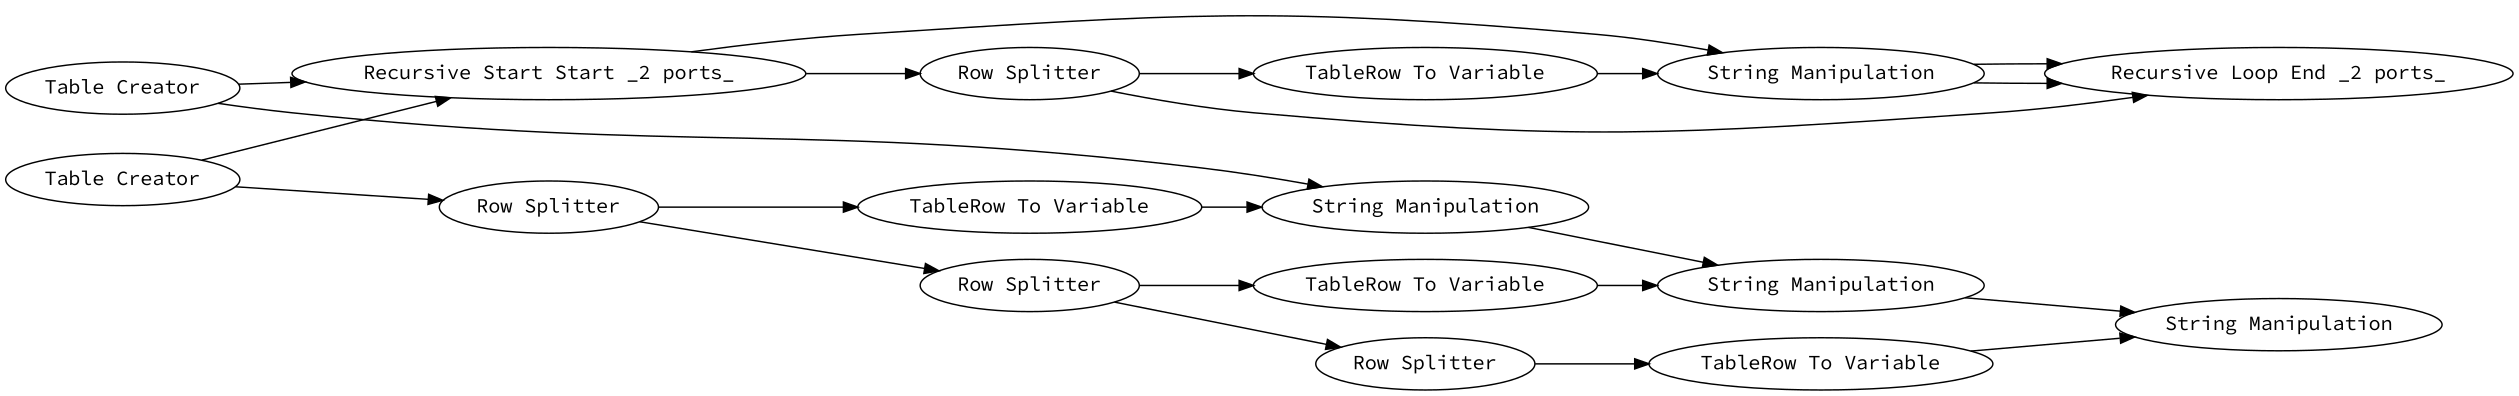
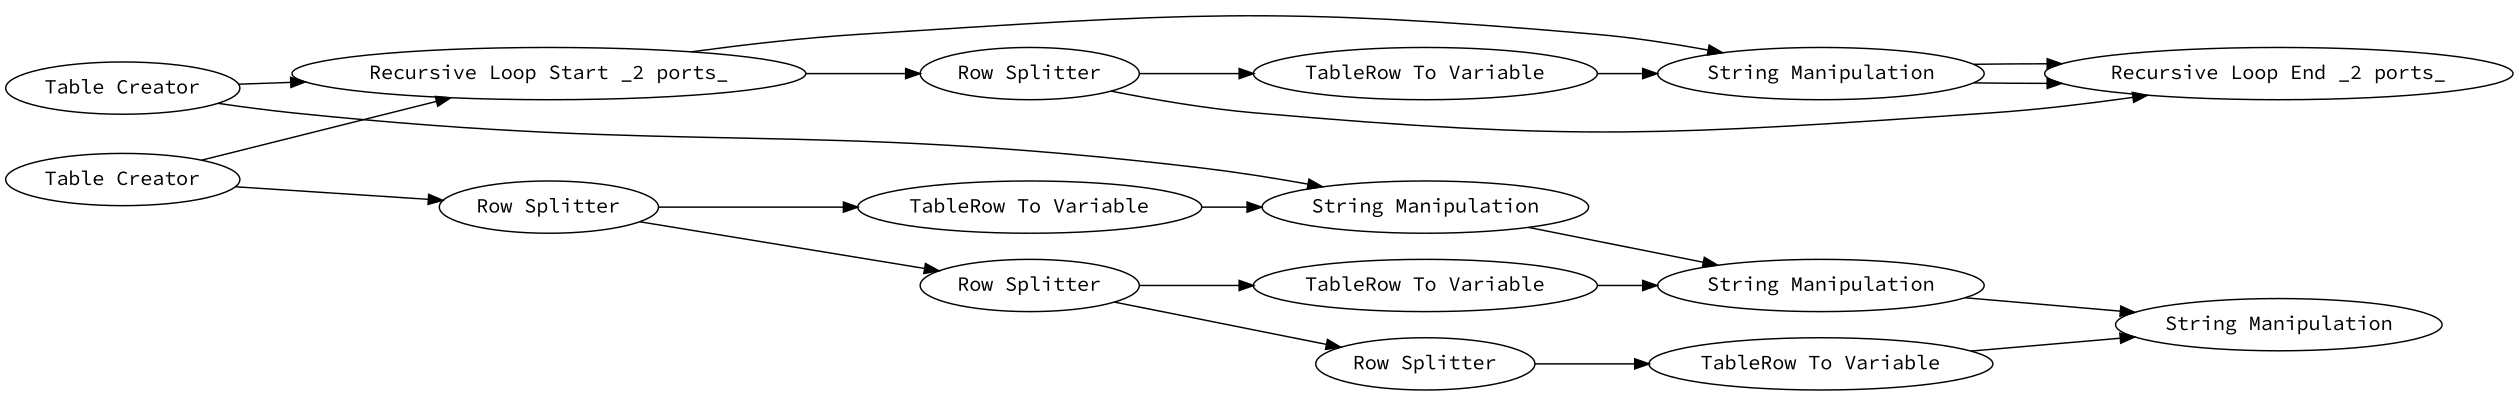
node "Recursive Start Start _2 ports_": label "Recursive Start Start _2 ports_" -> "Recursive Loop Start _2 ports_"
